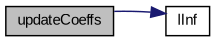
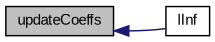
edge "updateCoeffs" -> "lInf": reversed
